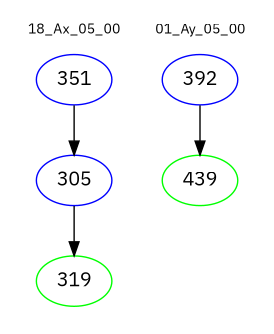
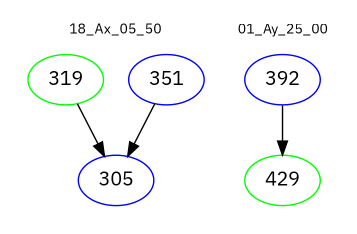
cluster "18_Ax_05_00": label "18_Ax_05_00" -> "18_Ax_05_50"
cluster "01_Ay_05_00": label "01_Ay_05_00" -> "01_Ay_25_00"
node "439": label "439" -> "429"
edge "305" -> "319": reversed
